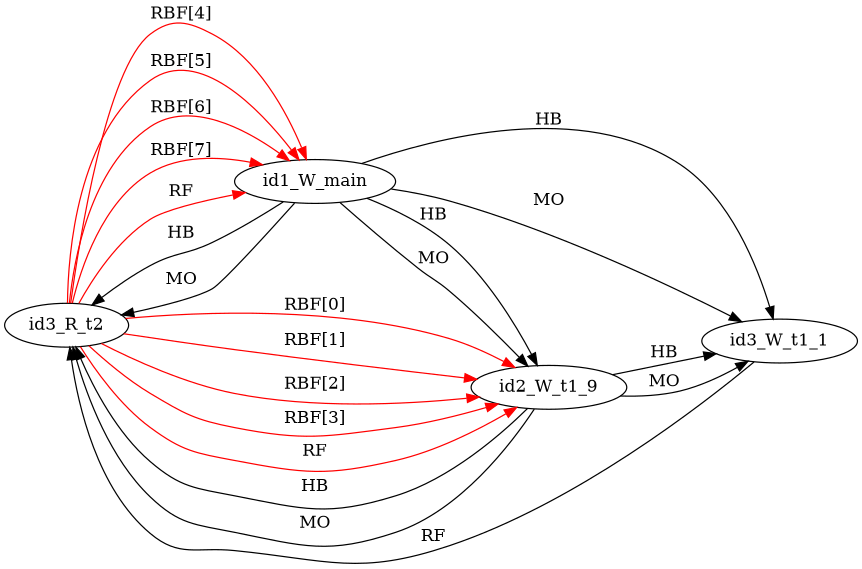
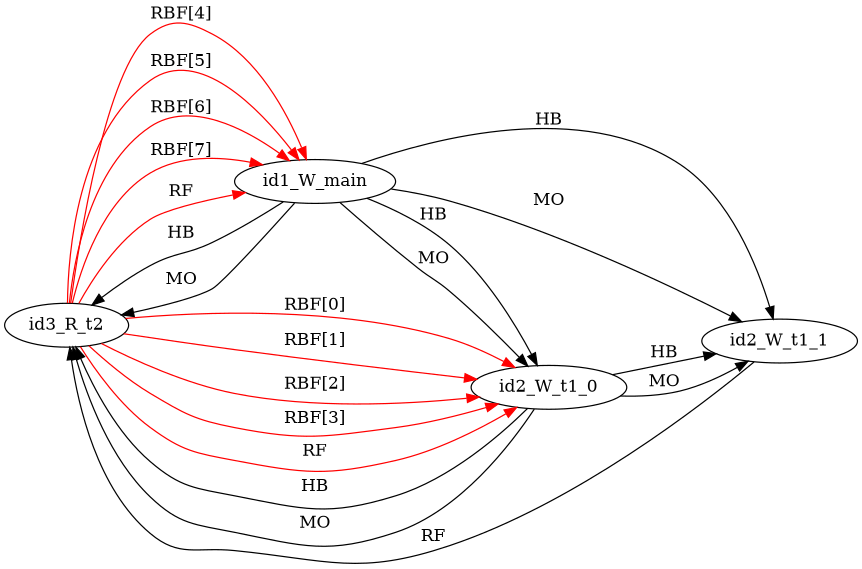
node "id3_W_t1_1": label "id3_W_t1_1" -> "id2_W_t1_1"
node "id2_W_t1_9": label "id2_W_t1_9" -> "id2_W_t1_0"
